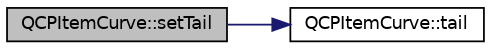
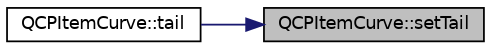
edge "QCPItemCurve::setTail" -> "QCPItemCurve::tail": reversed
